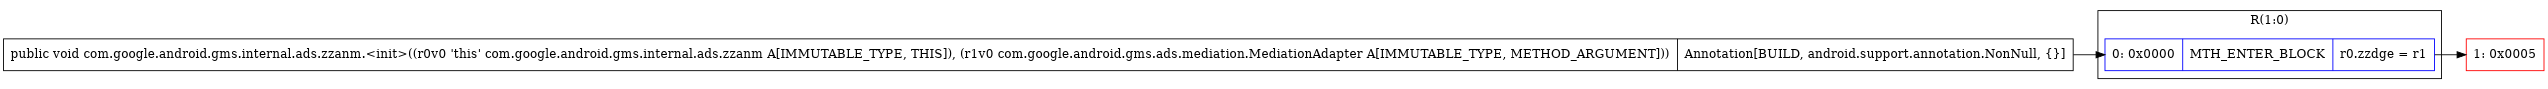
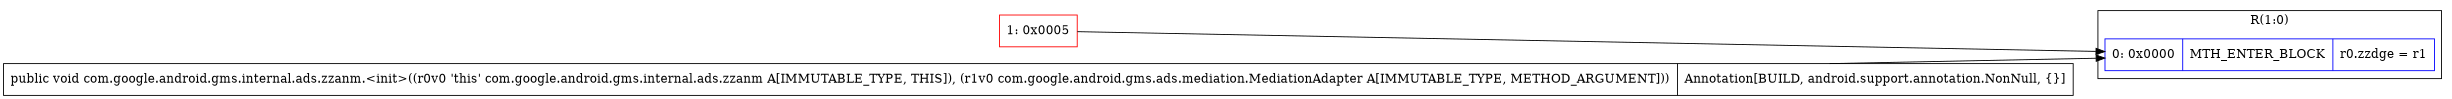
edge "0: 0x0000" -> "1: 0x0005": reversed
